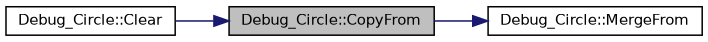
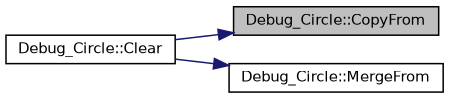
edge "Debug_Circle::CopyFrom" -> "Debug_Circle::MergeFrom": now "Debug_Circle::Clear" -> "Debug_Circle::MergeFrom"
